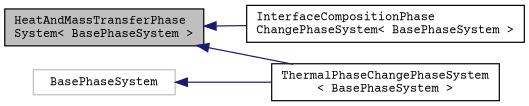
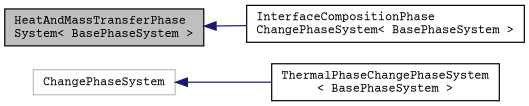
edge "ThermalPhaseChangePhaseSystem < BasePhaseSystem >" -> "HeatAndMassTransferPhase System< BasePhaseSystem >": removed
node "BasePhaseSystem": label "BasePhaseSystem" -> "ChangePhaseSystem"
